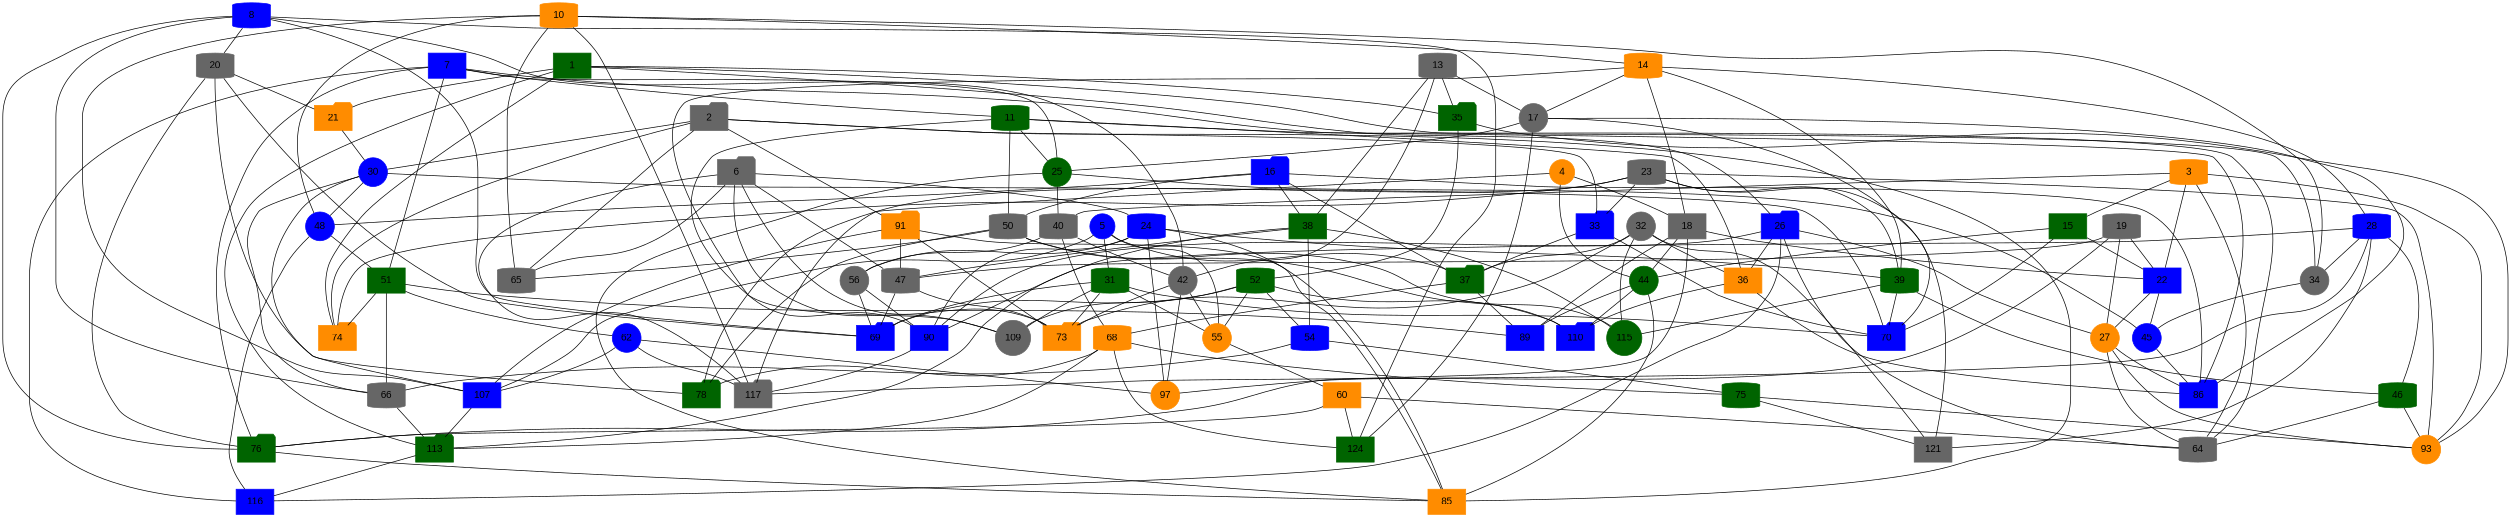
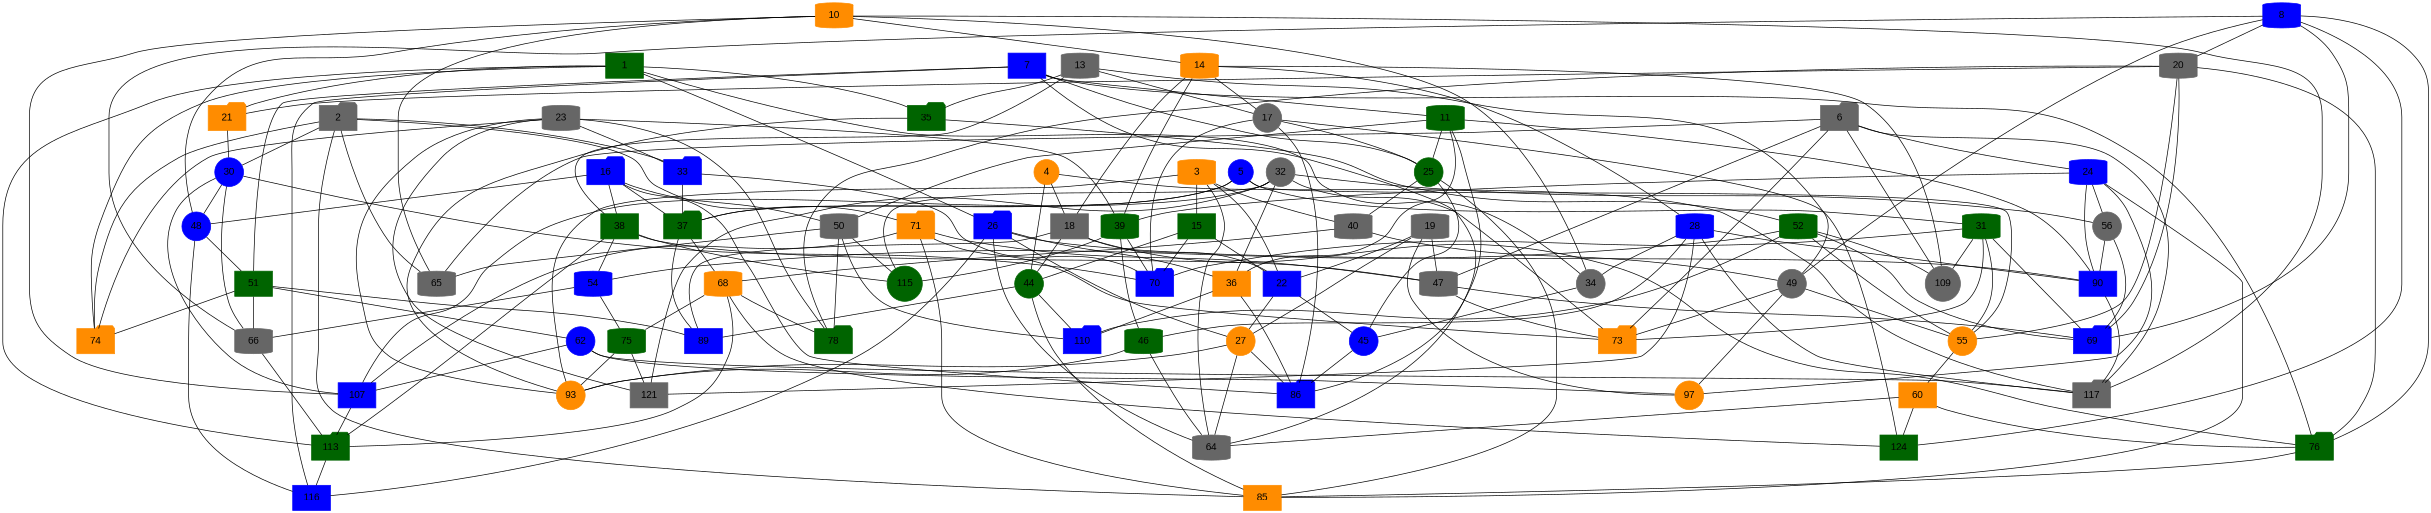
node "91": label "91" -> "71"
edge "40" -- "56": now "32" -- "56"
edge "20" -- "55": added
node "42": label "42" -> "49"
